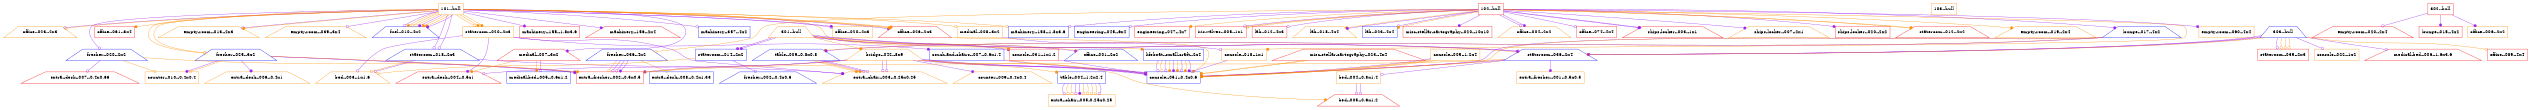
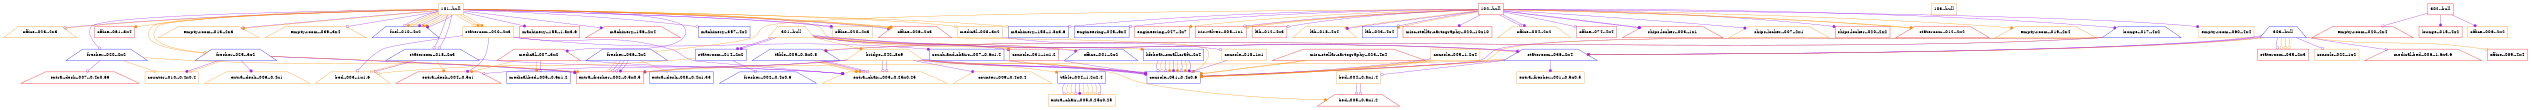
edge "102--hull" -> "console--018--1x1": removed
edge "stateroom--018--2x3" -> "extra--desk--004--0.5x1": added
edge "medical--007--3x2" -> "extra--chair--003--0.25x0.25": added
